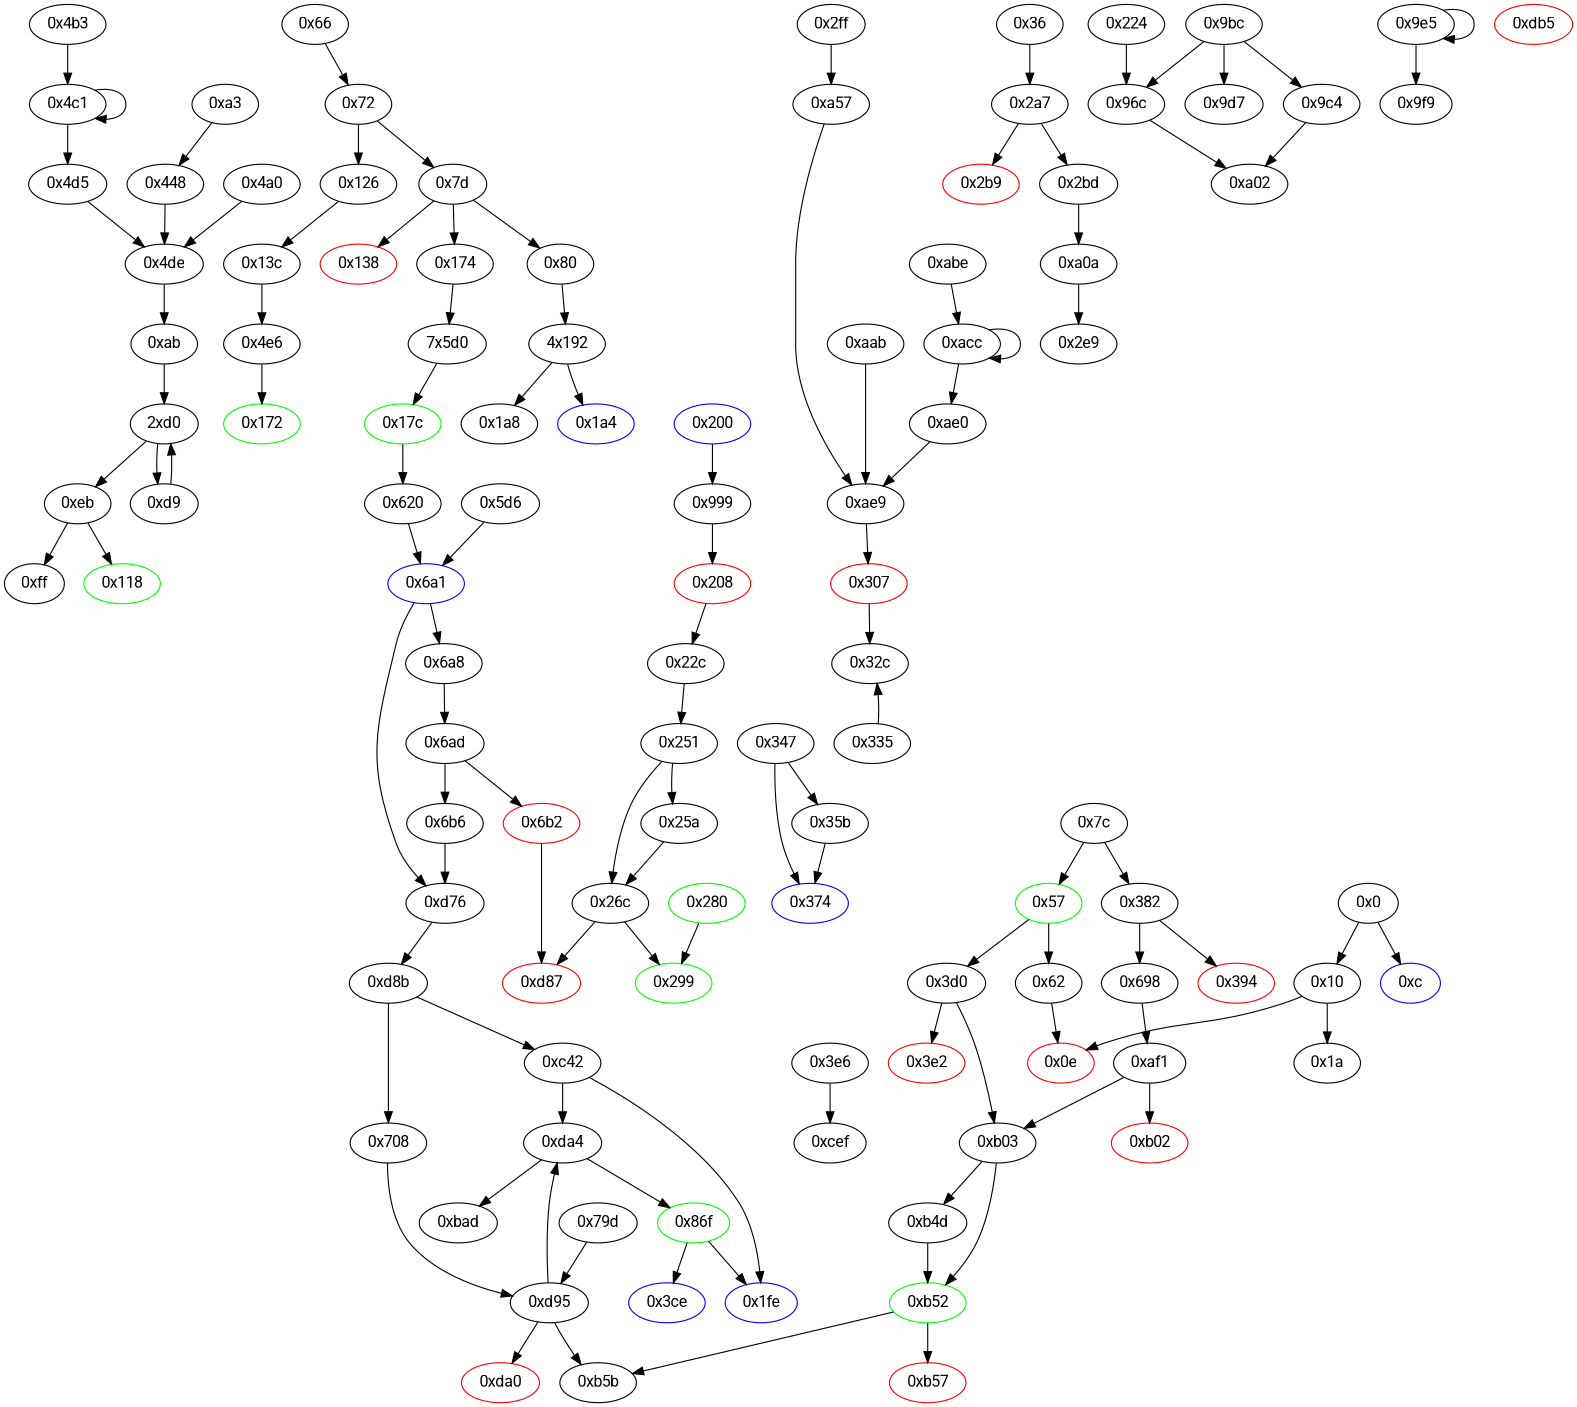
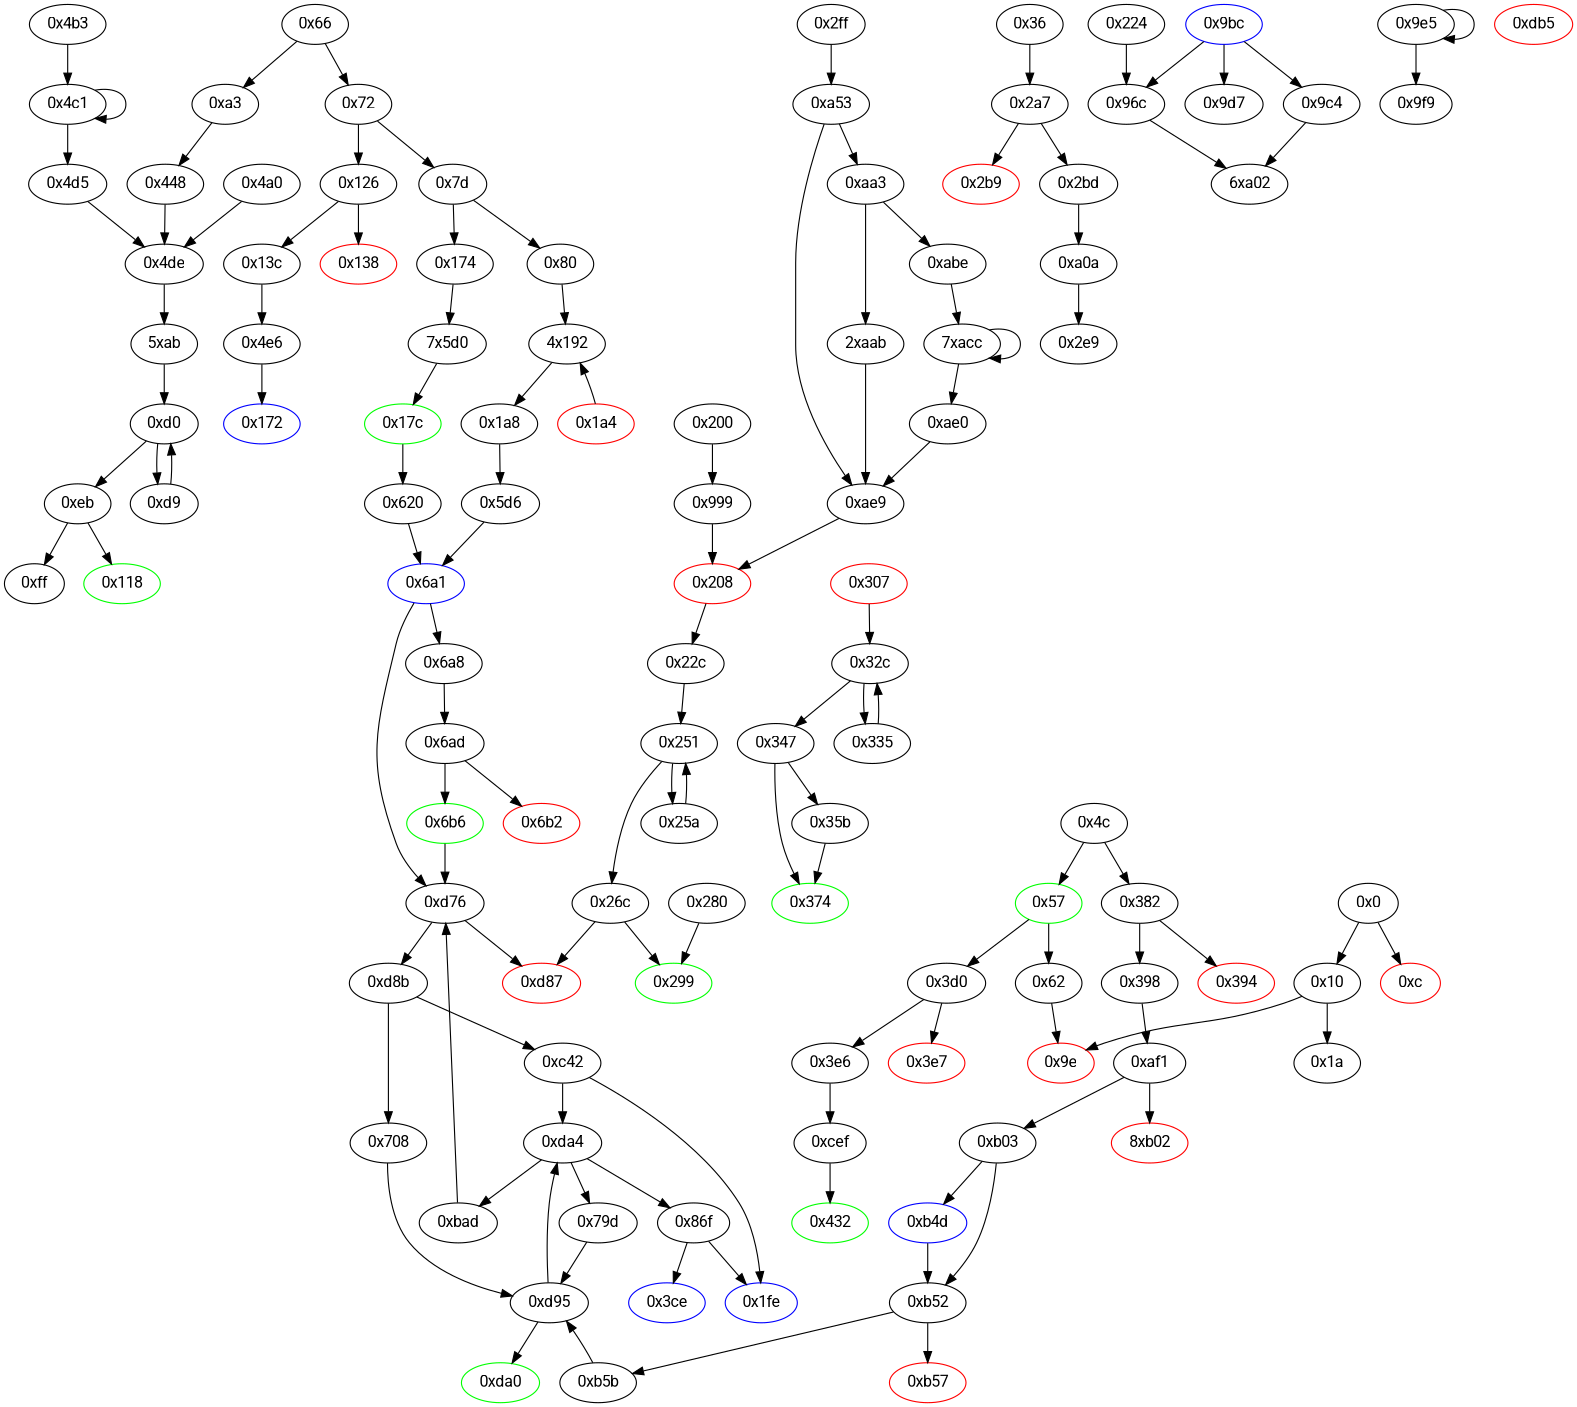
node "0x9bc": color black -> blue
edge "0x66" -> "0xa3": added
node "0xa57": label "0xa57" -> "0xa53"
node "0xaa3": added
node "0xa02": label "0xa02" -> "6xa02"
edge "0x7d" -> "0x138": now "0x126" -> "0x138"
node "0xab": label "0xab" -> "5xab"
node "0xaab": label "0xaab" -> "2xaab"
node "0xacc": label "0xacc" -> "7xacc"
edge "4x192" -> "0x1a4": reversed
node "2xd0": label "2xd0" -> "0xd0"
node "0x172": color green -> blue
node "0x1a4": color blue -> red
node "0x200": color blue -> black
edge "0x1a8" -> "0x5d6": added
edge "0xae9" -> "0x307": now "0xae9" -> "0x208"
edge "0x32c" -> "0x335": added
edge "0x32c" -> "0x347": added
node "0x6b6": color black -> green
node "0x7c": label "0x7c" -> "0x4c"
edge "0x25a" -> "0x26c": now "0x25a" -> "0x251"
edge "0x6b2" -> "0xd87": now "0xd76" -> "0xd87"
node "0x280": color green -> black
node "0x374": color blue -> green
node "0x698": label "0x698" -> "0x398"
node "0xc": color blue -> red
edge "0x3d0" -> "0xb03": now "0x3d0" -> "0x3e6"
node "0x3e2": label "0x3e2" -> "0x3e7"
node "0x0e": label "0x0e" -> "0x9e"
edge "0xbad" -> "0xd76": added
node "0xb02": label "0xb02" -> "8xb02"
edge "0xda4" -> "0x79d": added
node "0x86f": color green -> black
node "0x432": added
node "0xb4d": color black -> blue
node "0xb52": color green -> black
edge "0xd95" -> "0xb5b": reversed
node "0xda0": color red -> green
